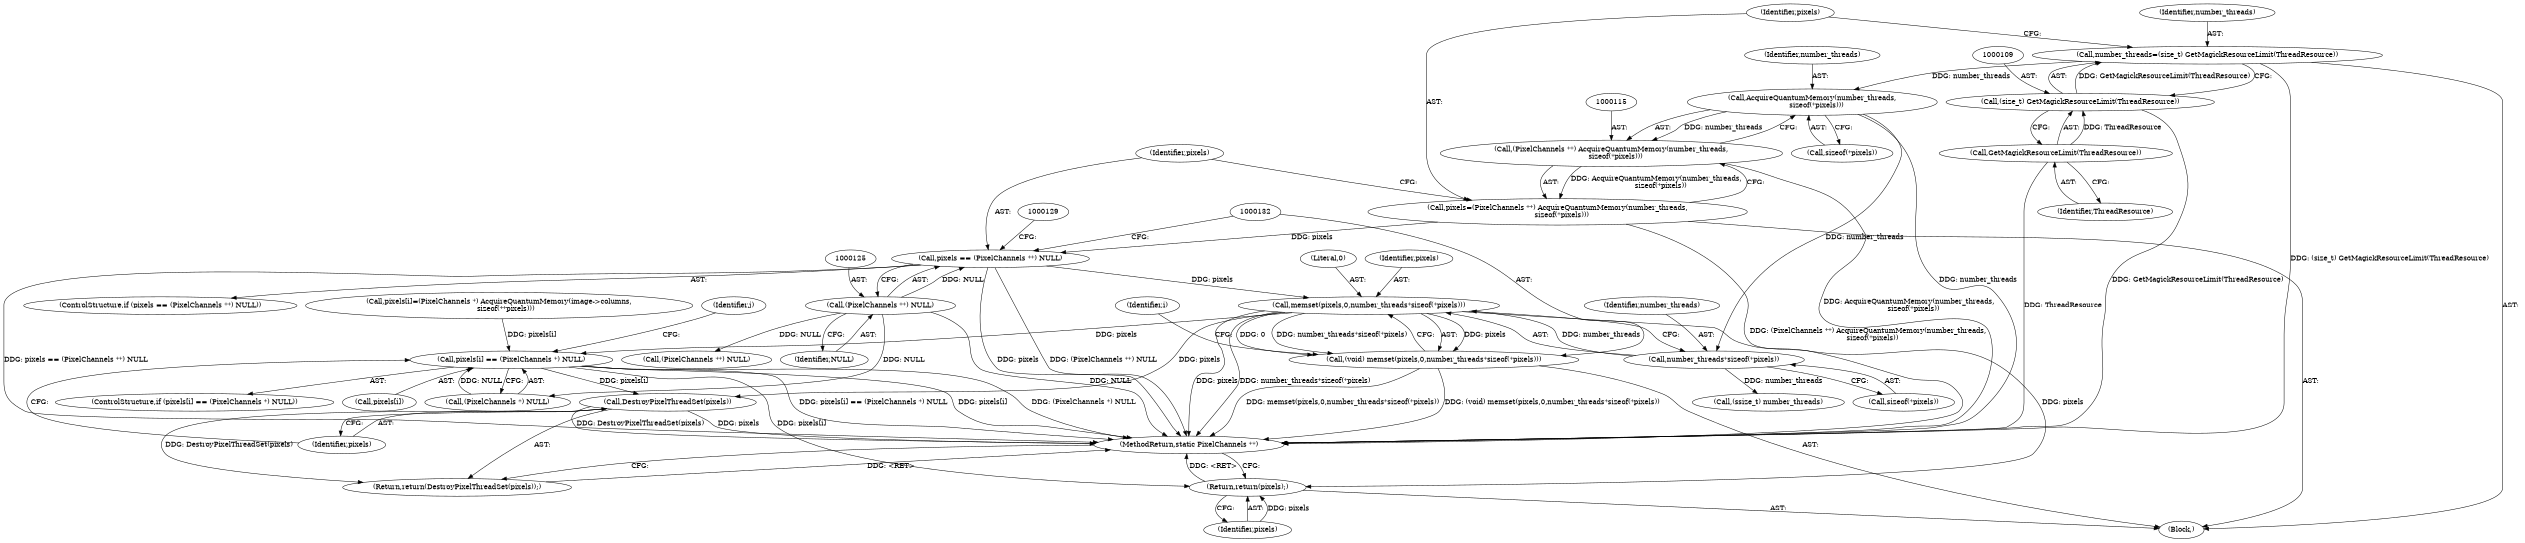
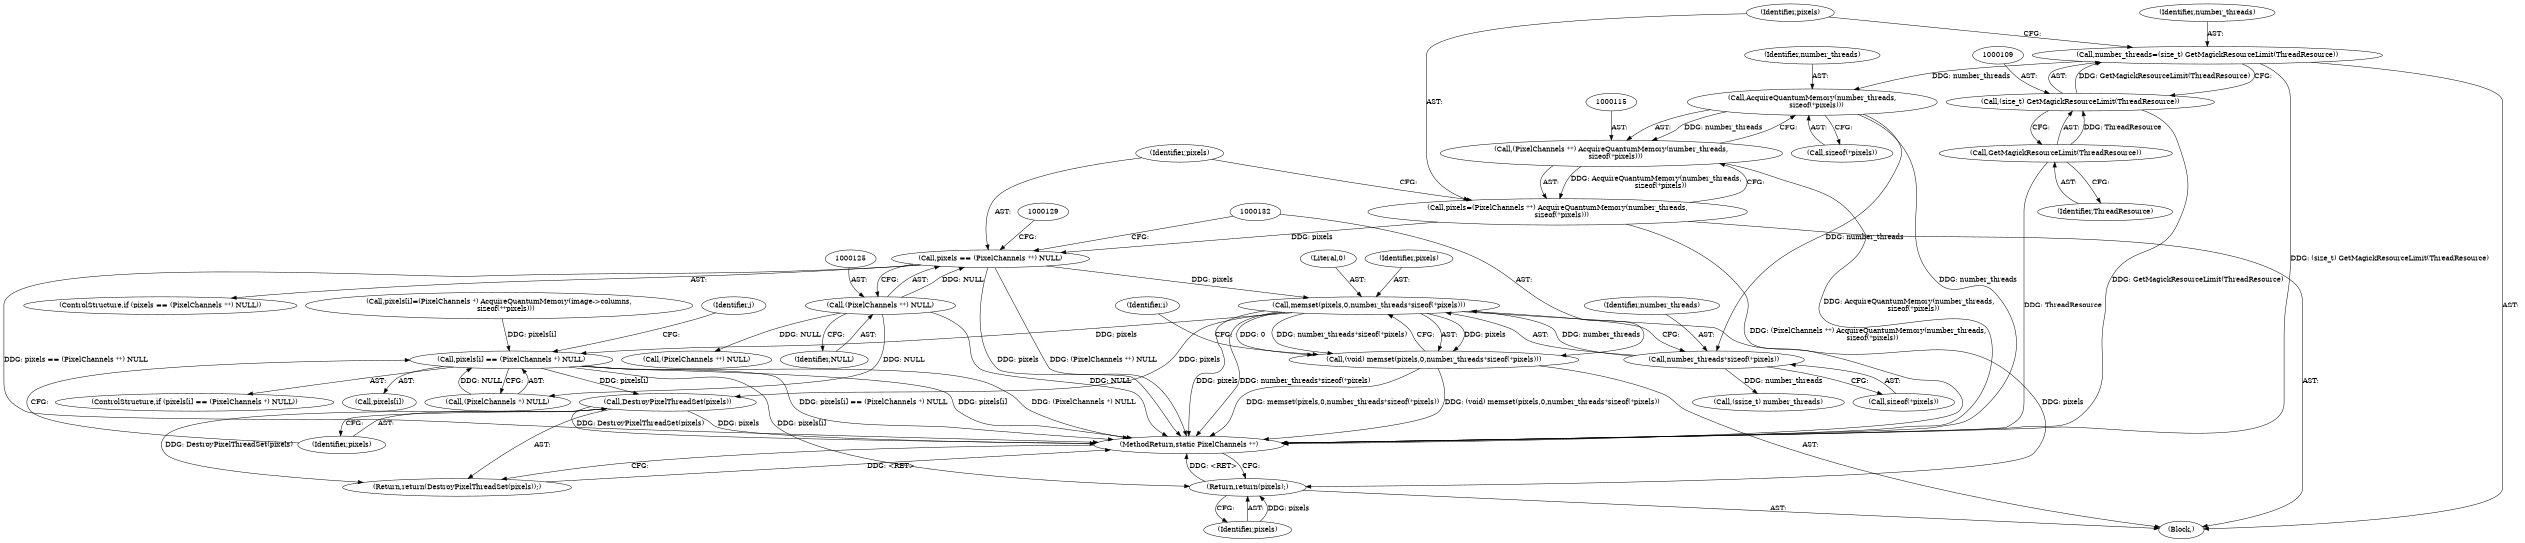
edge "(Call,pixels[i])" -> "(Call,pixels[i] == (PixelChannels *) NULL)": reversed
